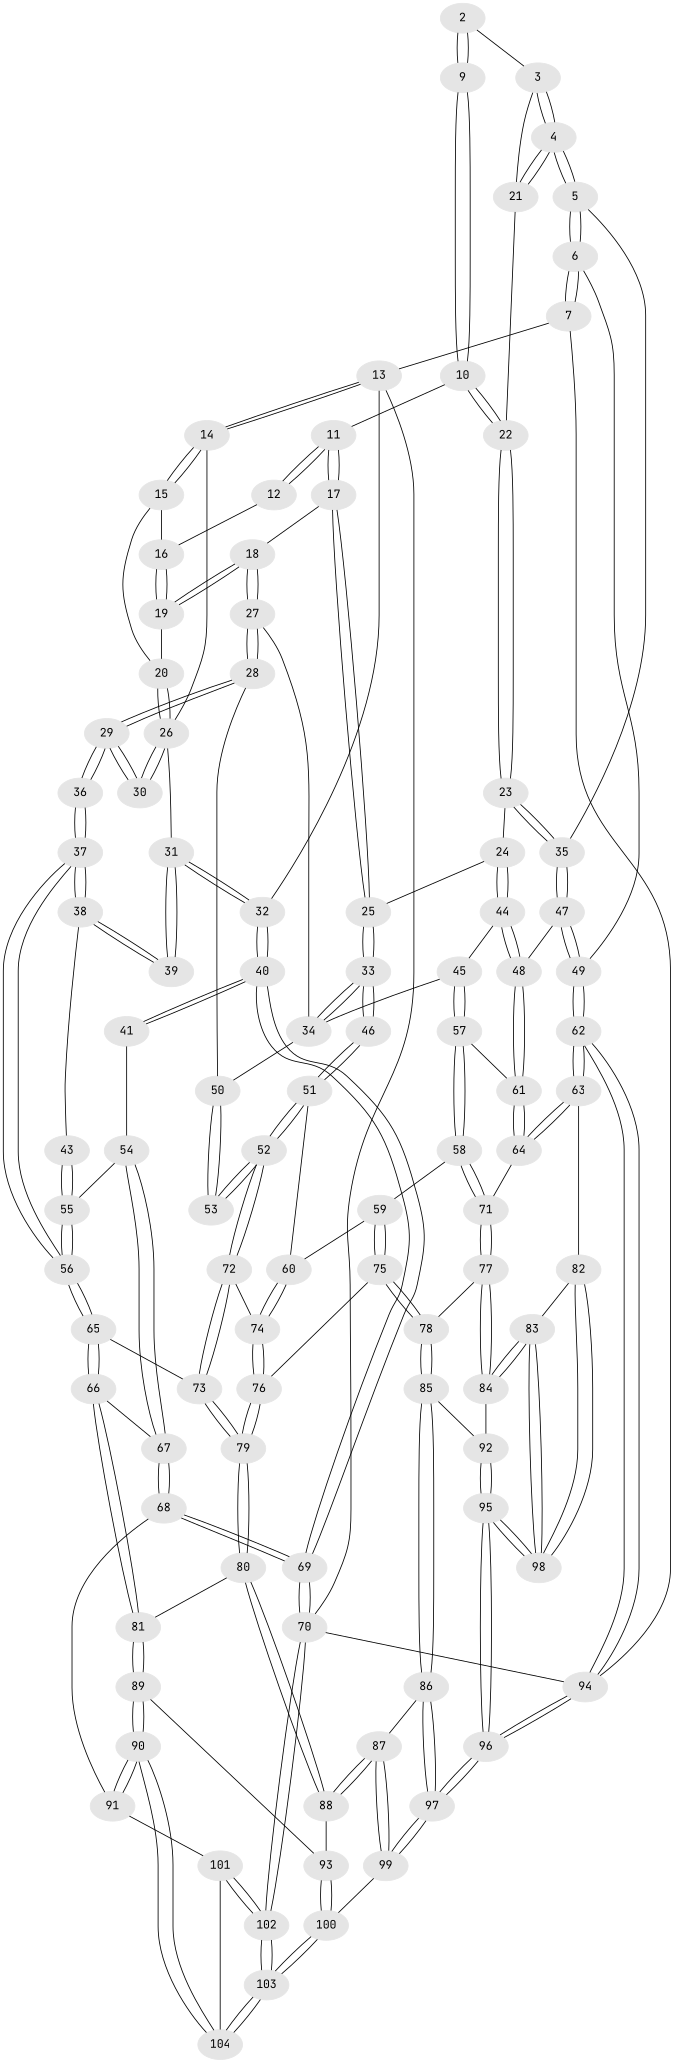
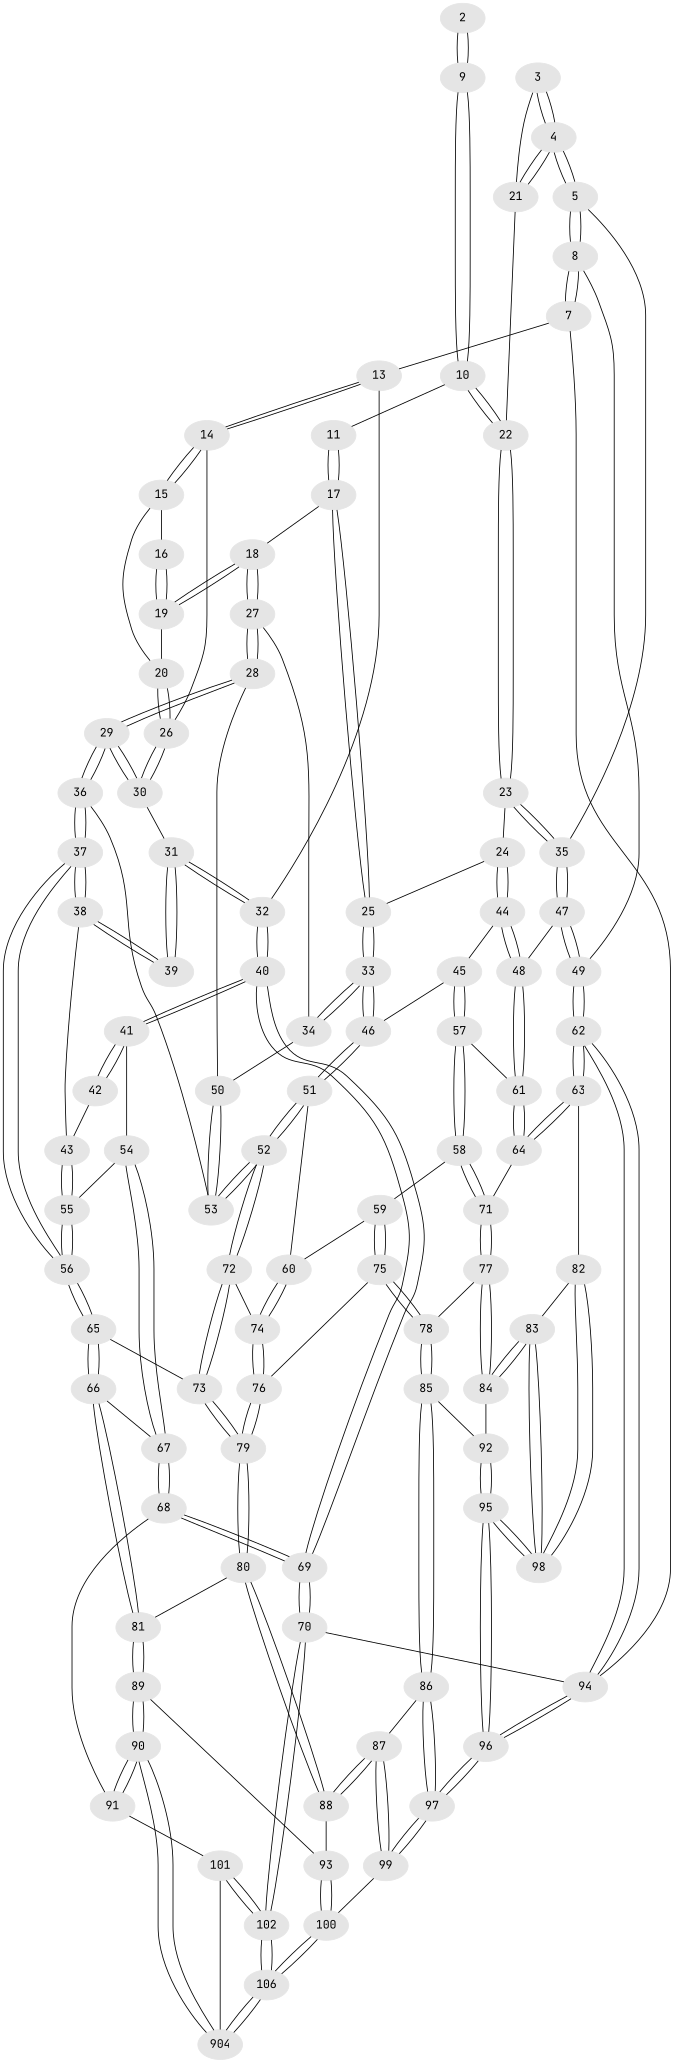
edge "2" -- "3": removed
node "6": label "6" -> "8"
node "12": removed
edge "26" -- "31": now "30" -- "31"
edge "45" -- "34": now "45" -- "46"
edge "36" -- "53": added
edge "13" -- "70": removed
node "42": added
node "103": label "103" -> "106"
node "104": label "104" -> "904"
